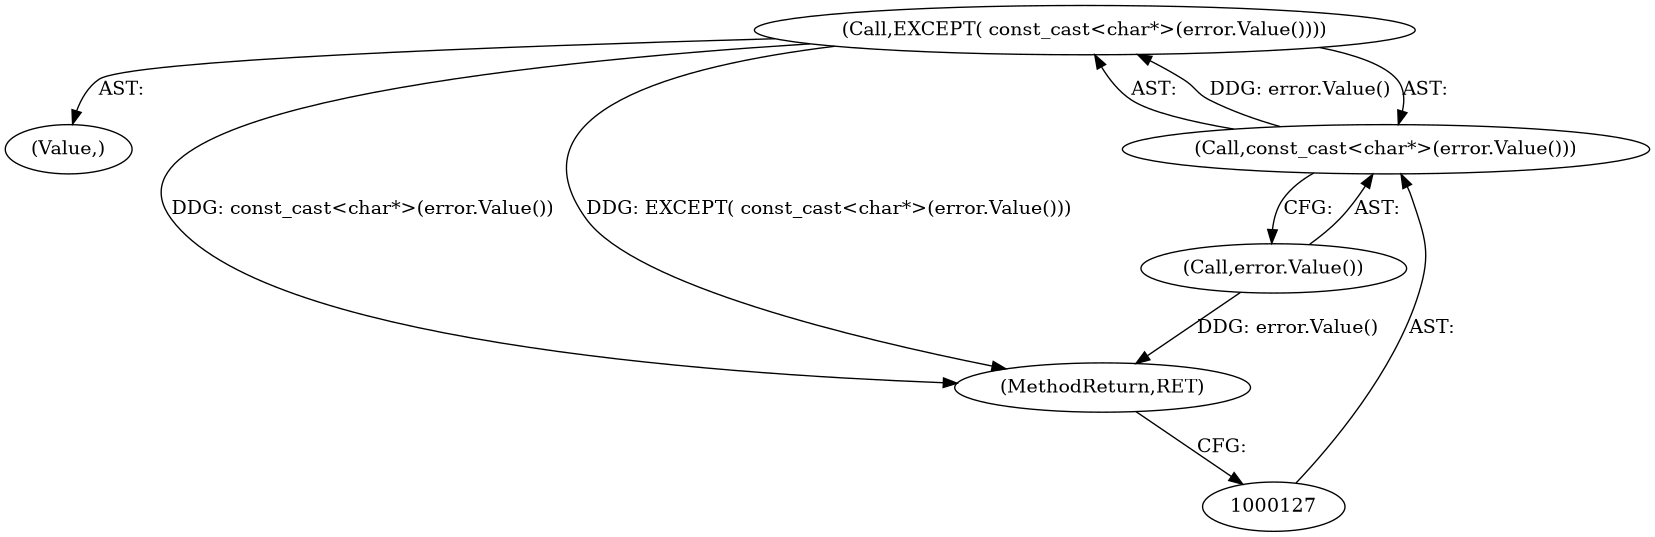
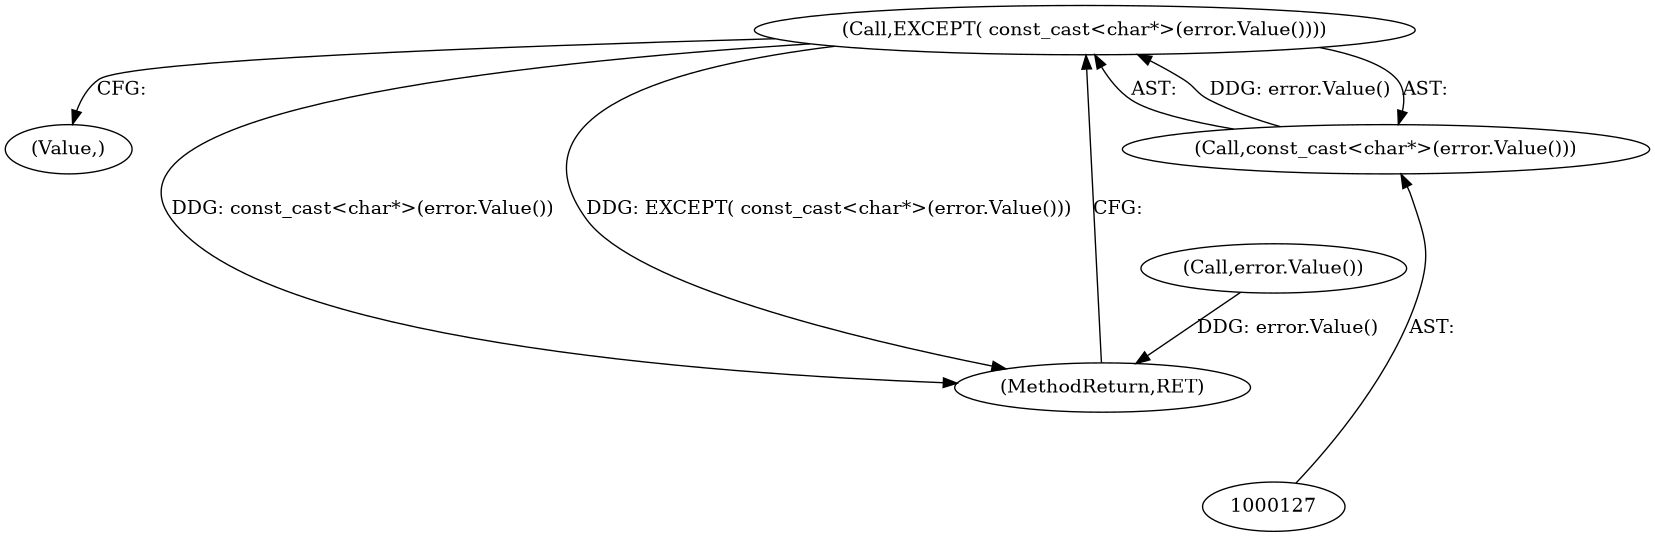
edge "(Call,EXCEPT( const_cast<char*>(error.Value())))" -> "(Value,)": label "AST: " -> "CFG: "
edge "(Call,const_cast<char*>(error.Value()))" -> "(Call,error.Value())": removed, label "CFG:"
edge "(Call,error.Value())" -> "(Call,const_cast<char*>(error.Value()))": removed, label "AST:"
edge "(MethodReturn,RET)" -> "1000127": now "(MethodReturn,RET)" -> "(Call,EXCEPT( const_cast<char*>(error.Value())))"
